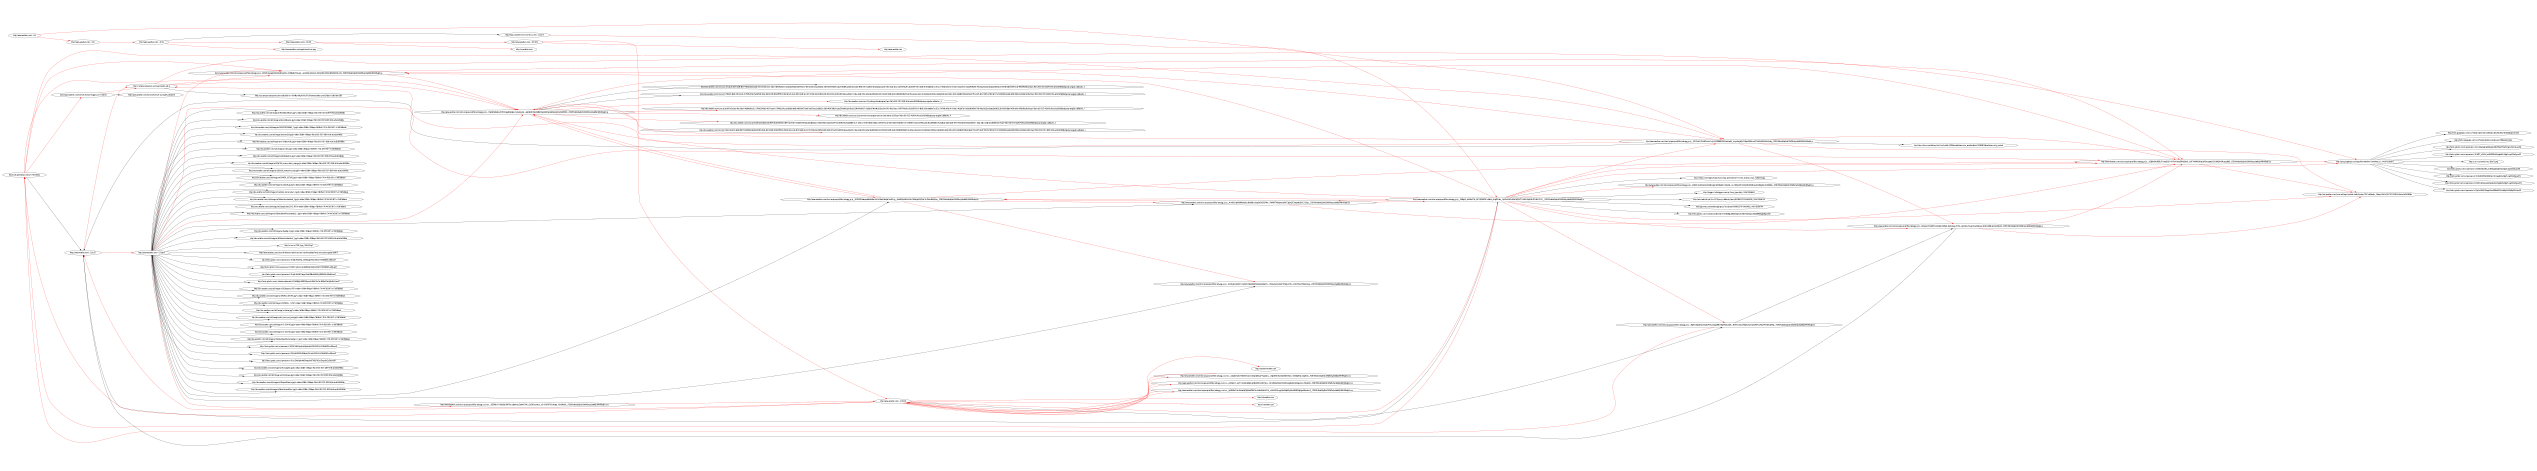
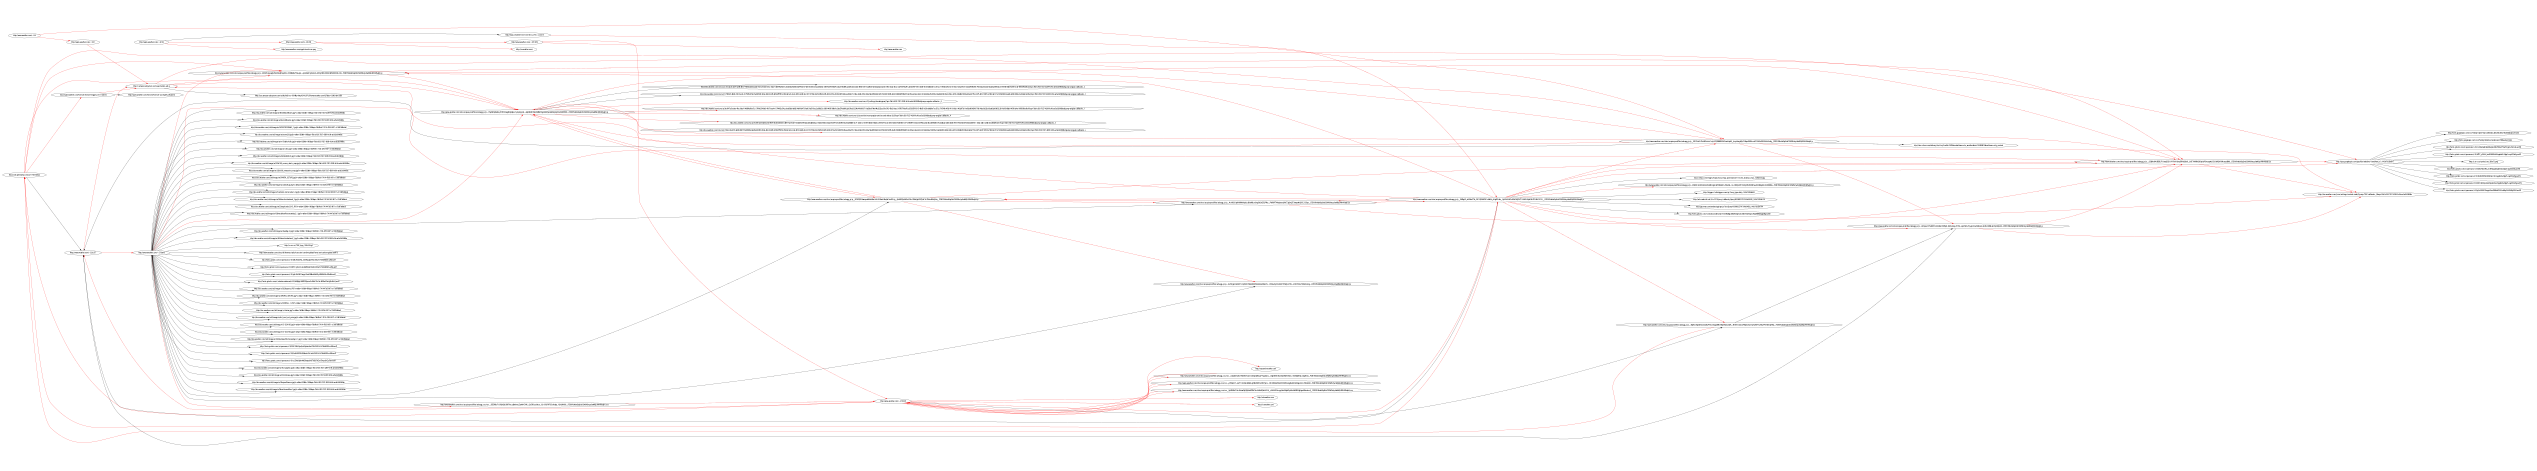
edge "http://www.weather.com/---9:21" -> "http://www.weather.com/---22:23": now "http://www.weather.com/---9:21" -> "http://c.amazon-adsystem.com/aax2/amzn_ads.js"
